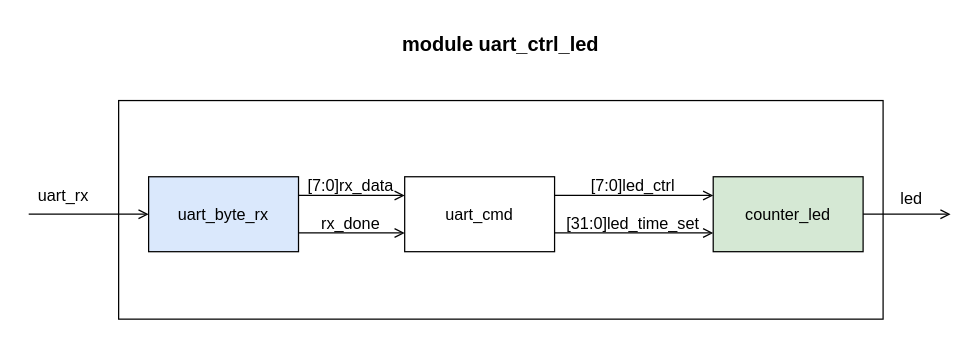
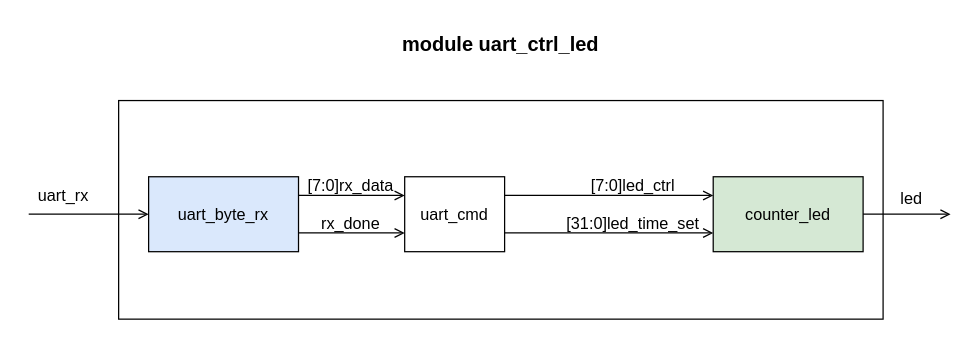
node "uart_cmd": size 150x75 -> 100x75
